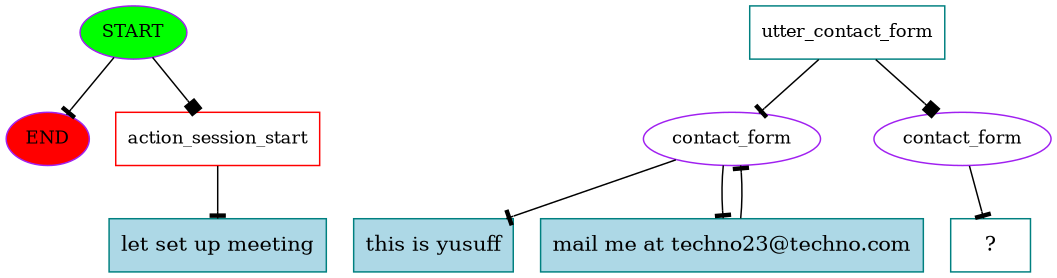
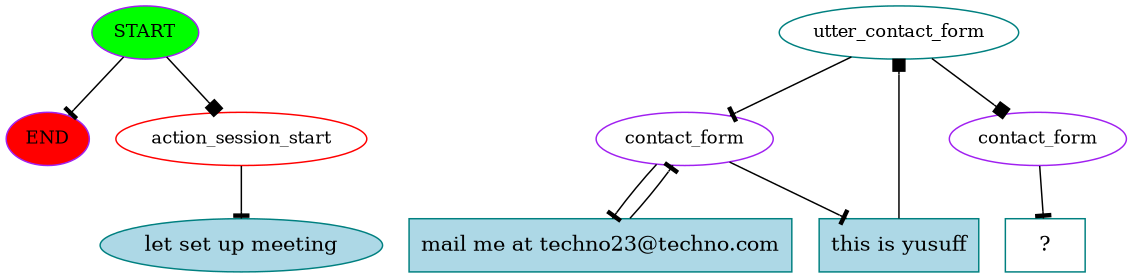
node "utter_contact_form": shape box -> ellipse
node "action_session_start": shape box -> ellipse
edge "this is yusuff" -> "utter_contact_form": added
node "let set up meeting": shape box -> ellipse
